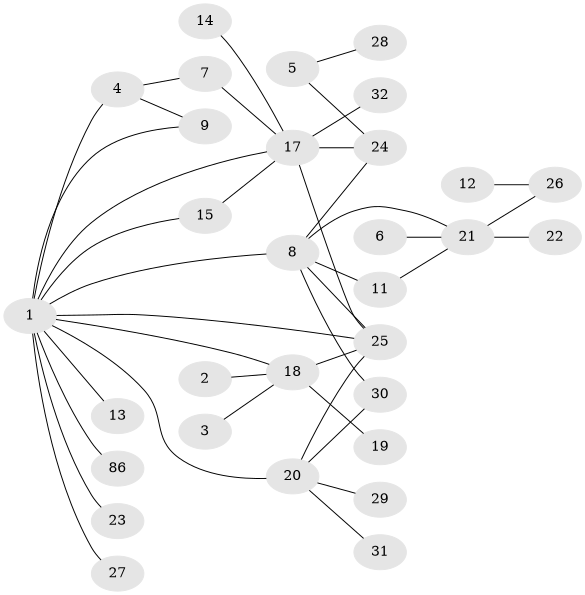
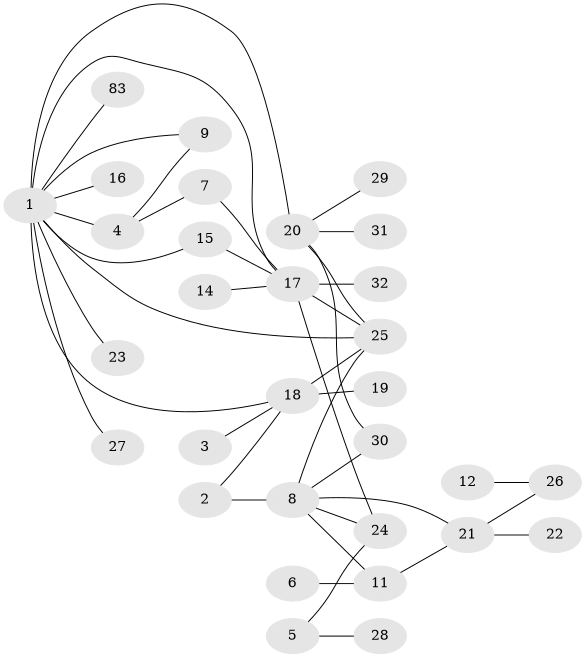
edge "6" -- "21": now "6" -- "11"
edge "8" -- "1": now "8" -- "2"
node "13": label "13" -> "83"
node "86": label "86" -> "16"
